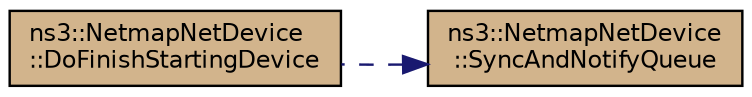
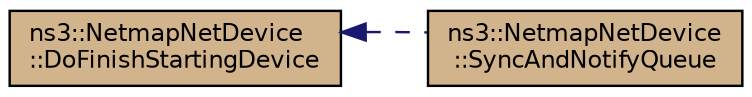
edge "ns3::NetmapNetDevice ::DoFinishStartingDevice" -> "ns3::NetmapNetDevice ::SyncAndNotifyQueue": reversed
